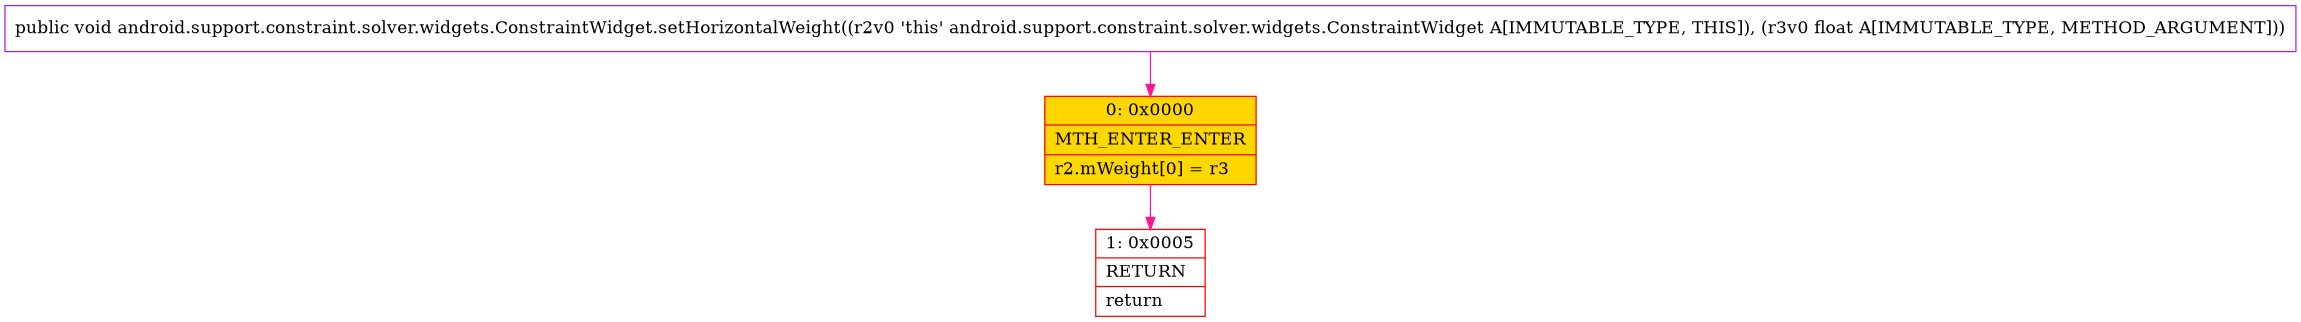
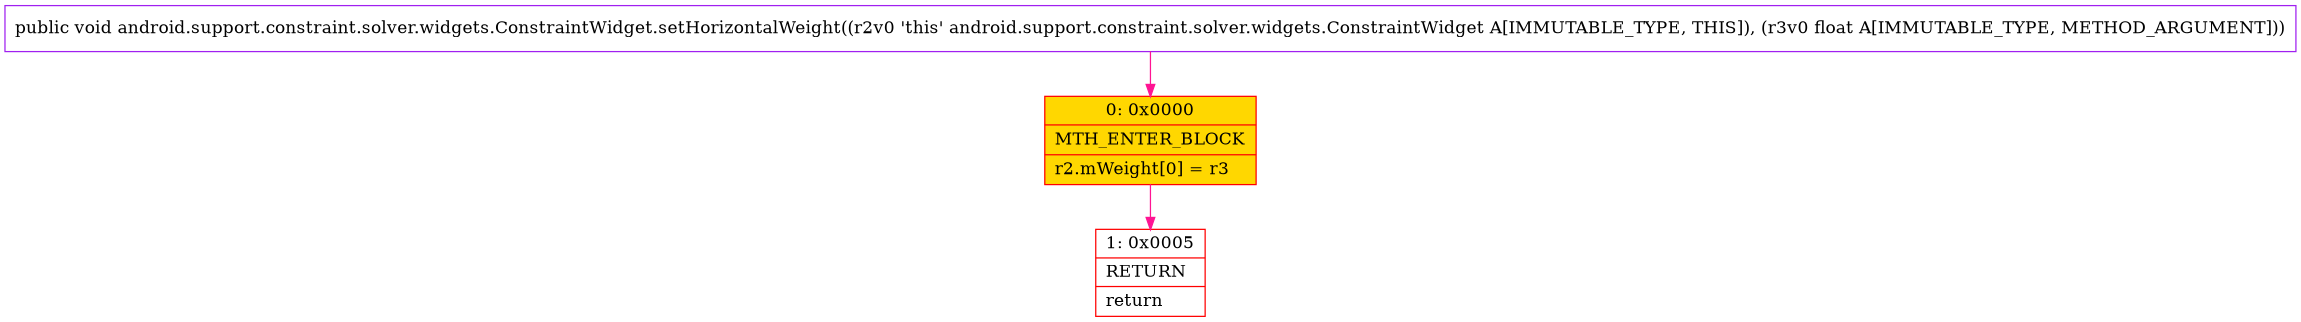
node "0: 0x0000": text "MTH_ENTER_ENTER" -> "MTH_ENTER_BLOCK"
